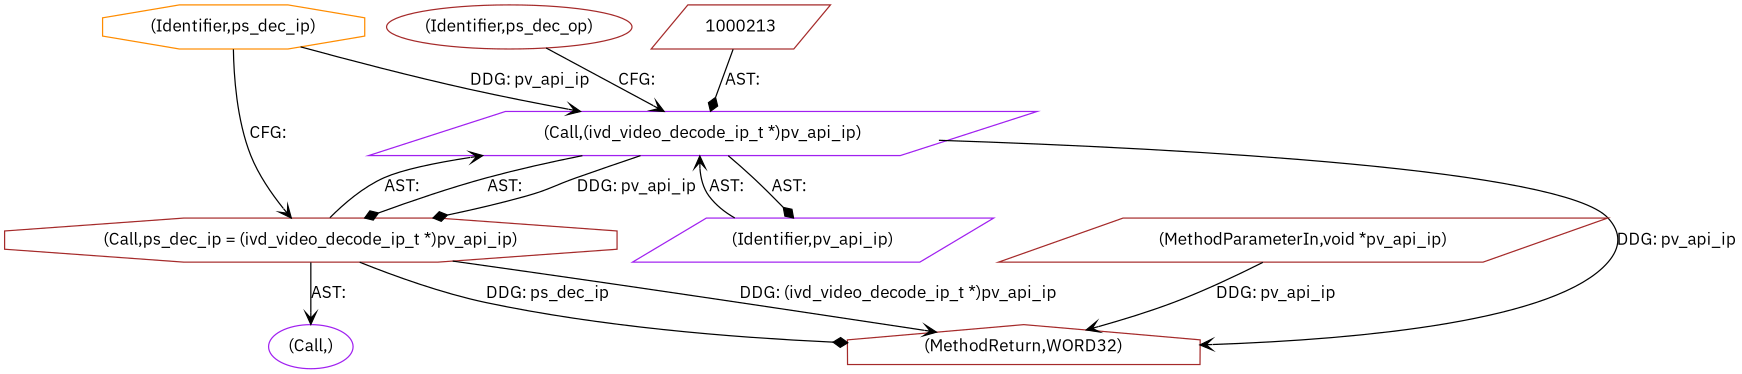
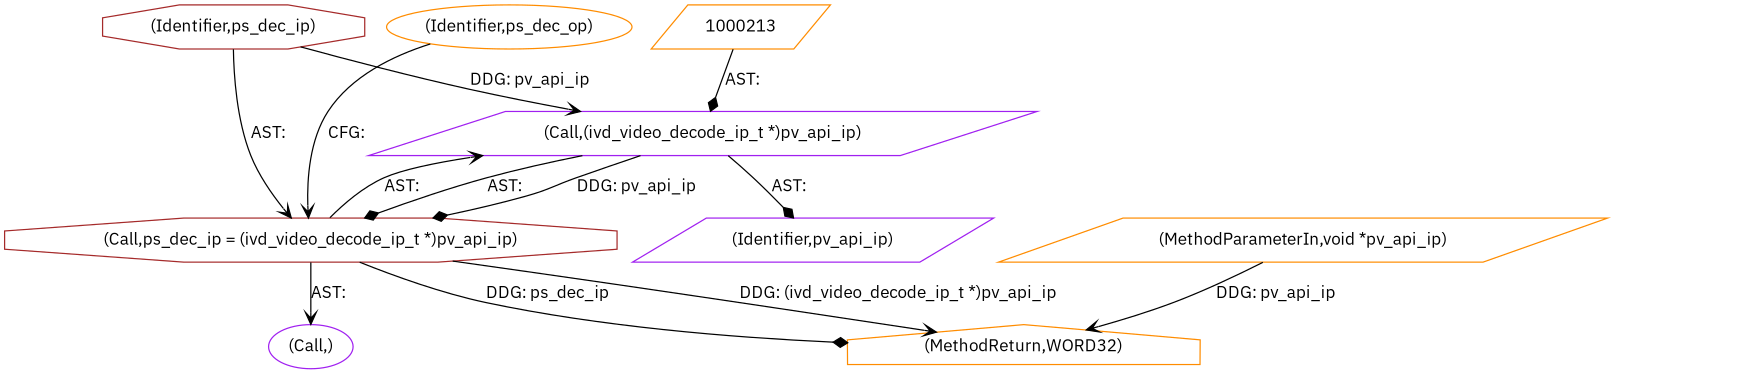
node "(Identifier,ps_dec_ip)": color darkorange -> brown
node "(Identifier,ps_dec_op)": color brown -> darkorange
node "1000213": color brown -> darkorange
edge "(Identifier,ps_dec_op)" -> "(Call,(ivd_video_decode_ip_t *)pv_api_ip)": now "(Identifier,ps_dec_op)" -> "(Call,ps_dec_ip = (ivd_video_decode_ip_t *)pv_api_ip)"
edge "(Identifier,ps_dec_ip)" -> "(Call,ps_dec_ip = (ivd_video_decode_ip_t *)pv_api_ip)": label "CFG: " -> "AST: "
edge "(Call,(ivd_video_decode_ip_t *)pv_api_ip)" -> "(MethodReturn,WORD32)": removed, label "DDG: pv_api_ip"
edge "(Identifier,pv_api_ip)" -> "(Call,(ivd_video_decode_ip_t *)pv_api_ip)": removed, label "AST:"
node "(MethodParameterIn,void *pv_api_ip)": color brown -> darkorange
node "(MethodReturn,WORD32)": color brown -> darkorange
